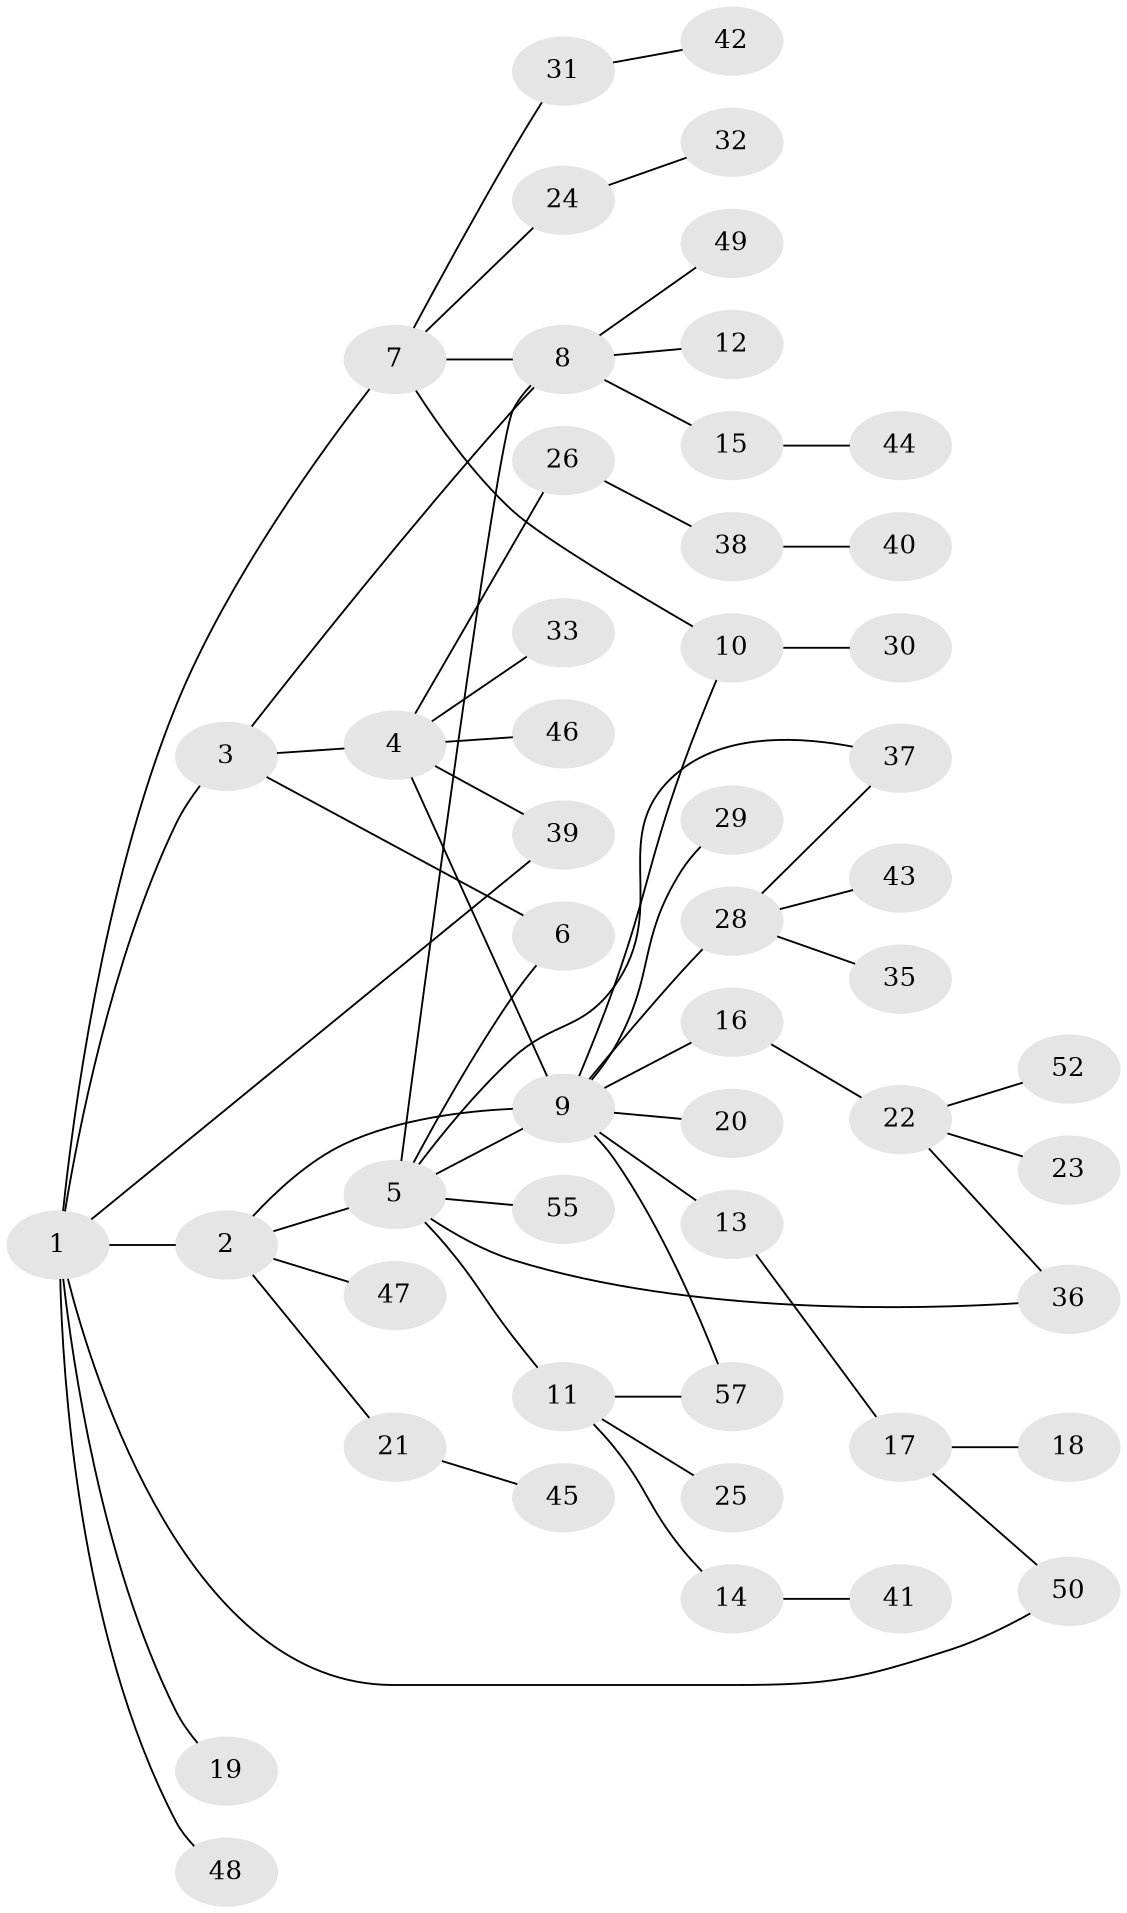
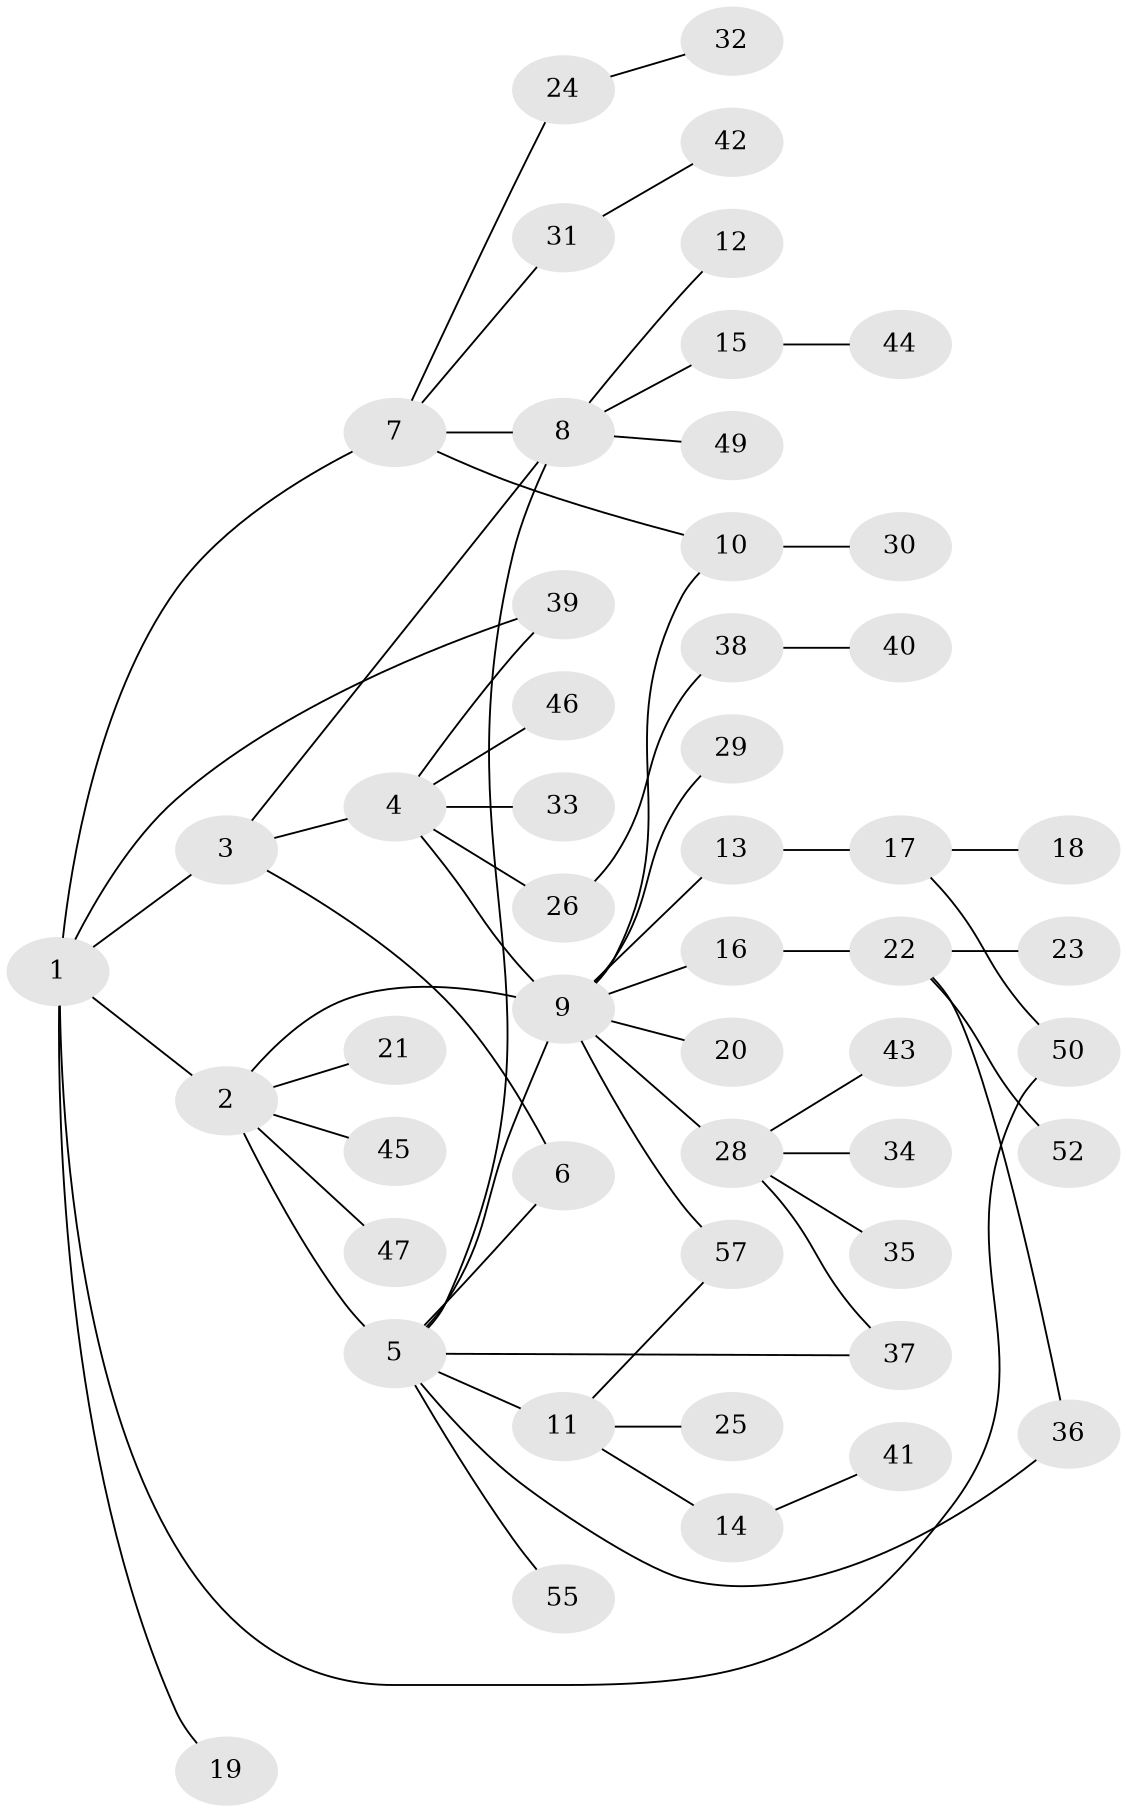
node "34": added
edge "21" -- "45": now "2" -- "45"
node "48": removed
